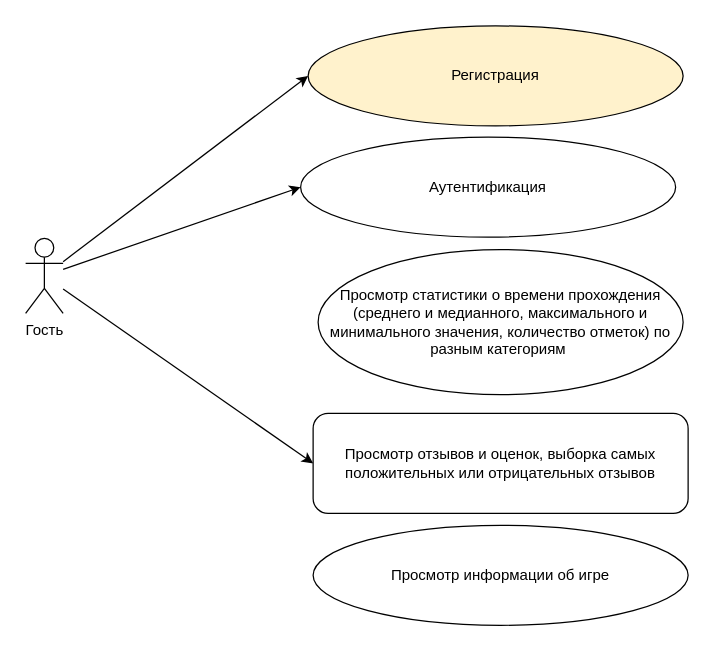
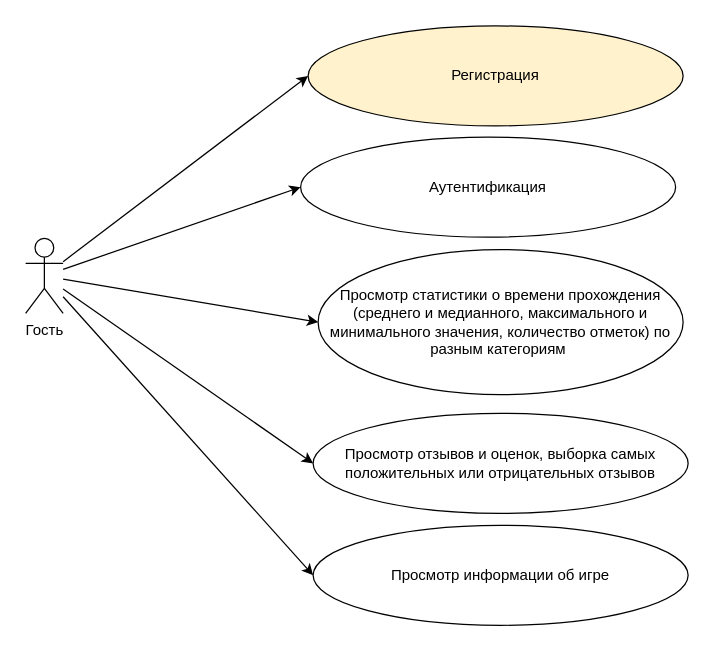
edge "Гость" -> "Просмотр статистики о времени прохождения (среднего и медианного, максимального и минимального значения, количество отметок) по разным категориям": added
edge "Гость" -> "Просмотр информации об игре": added
node "Просмотр отзывов и оценок, выборка самых положительных или отрицательных отзывов": shape rounded rectangle -> ellipse
